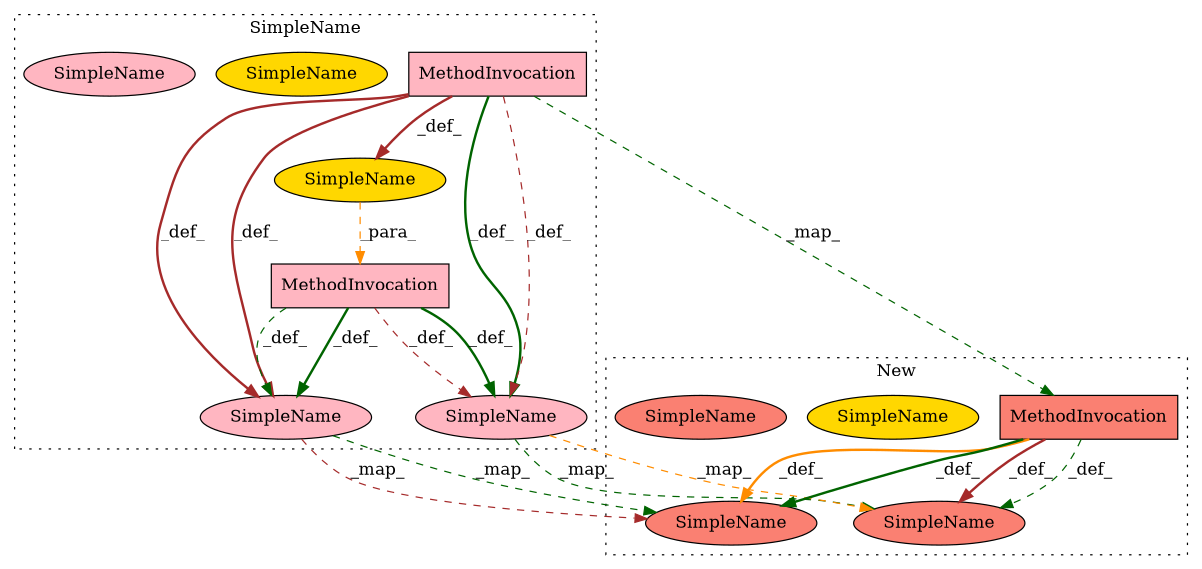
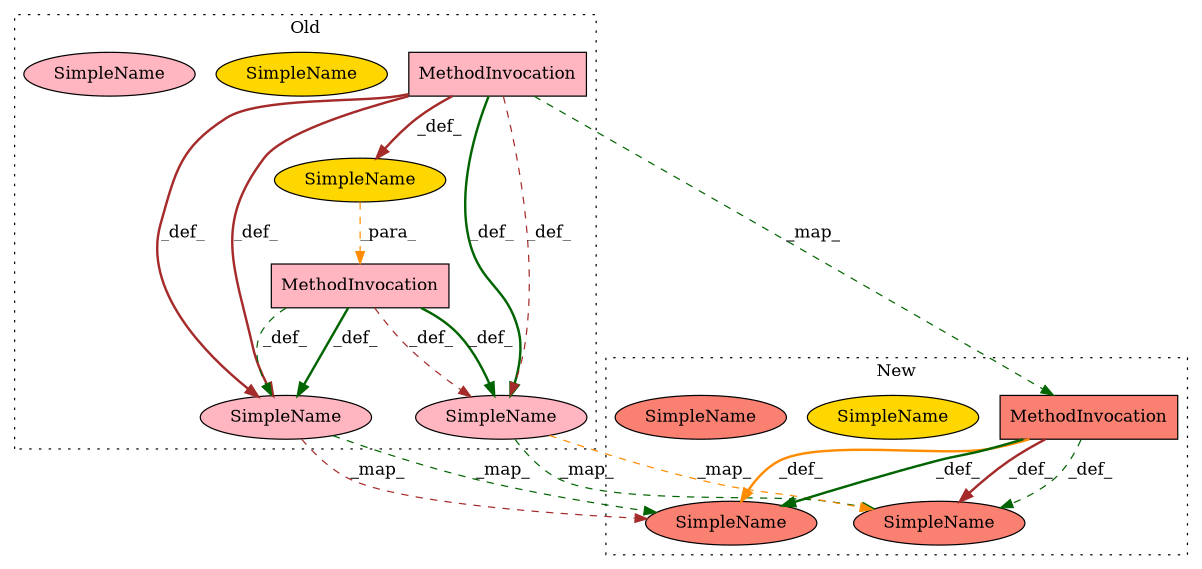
cluster "SimpleName": label "SimpleName" -> "Old"
